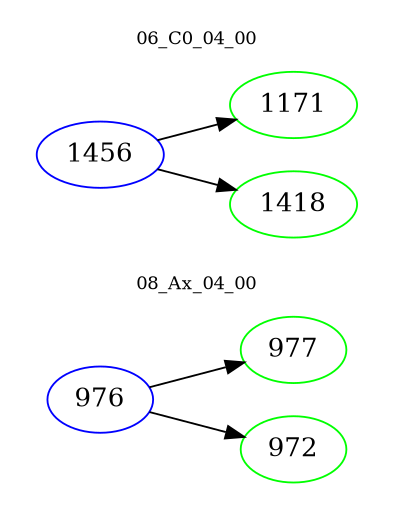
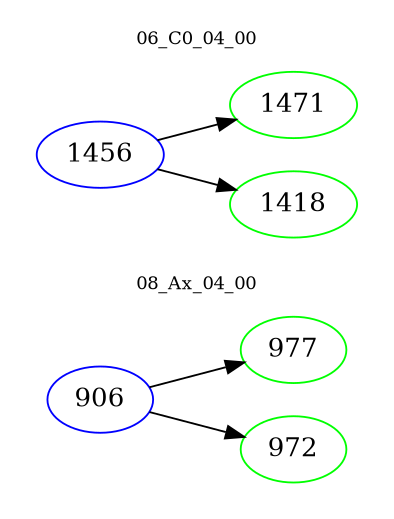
node "1171": label "1171" -> "1471"
node "976": label "976" -> "906"
